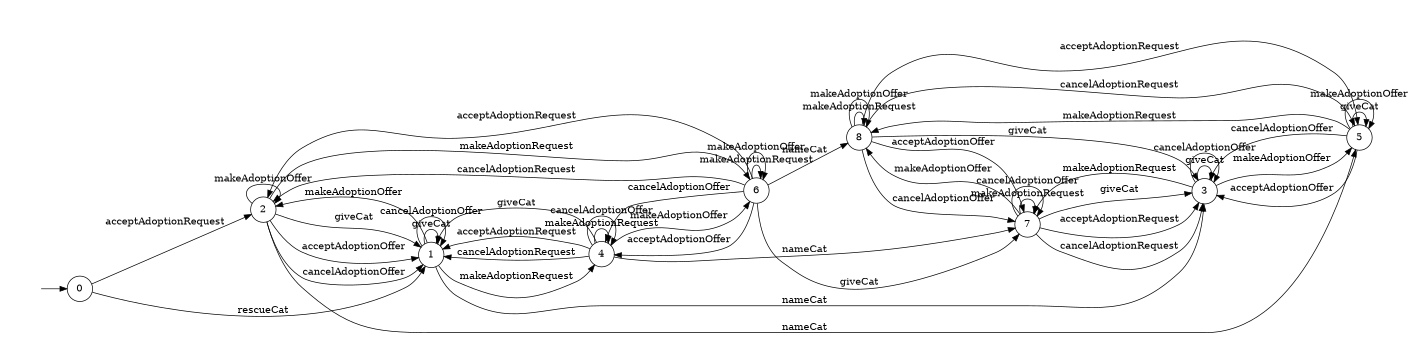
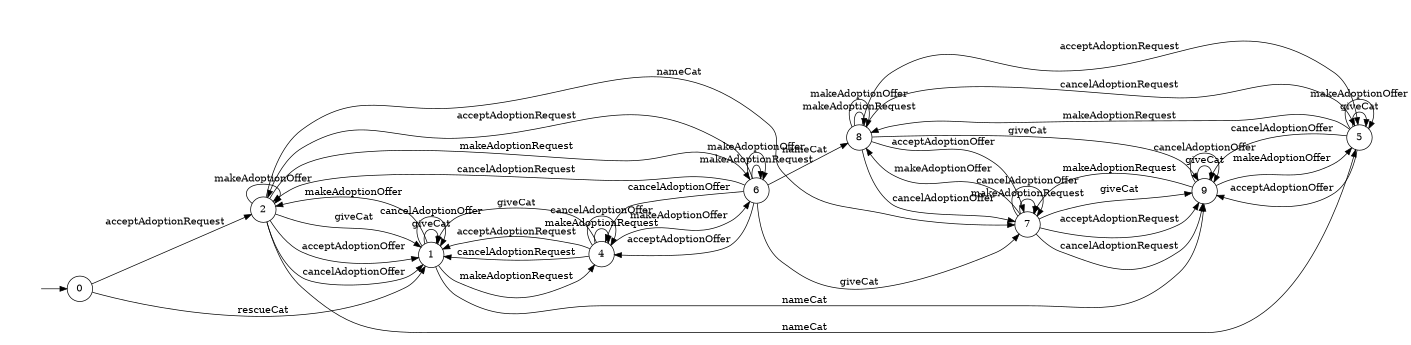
node "3": label "3" -> "9"
edge "4" -> "7": now "2" -> "7"
